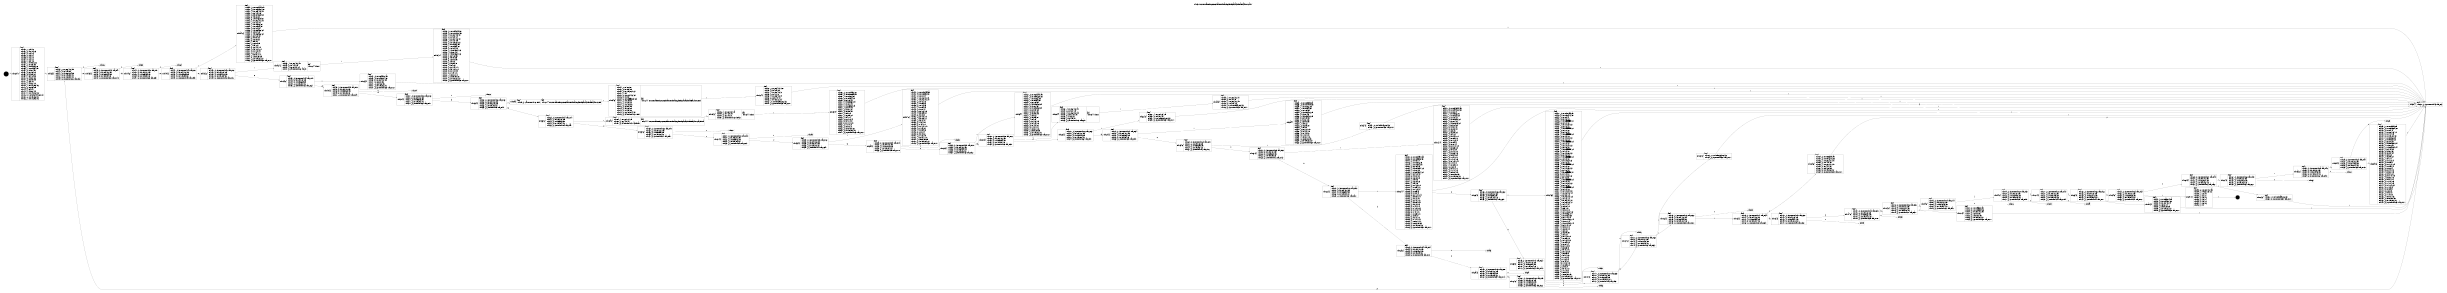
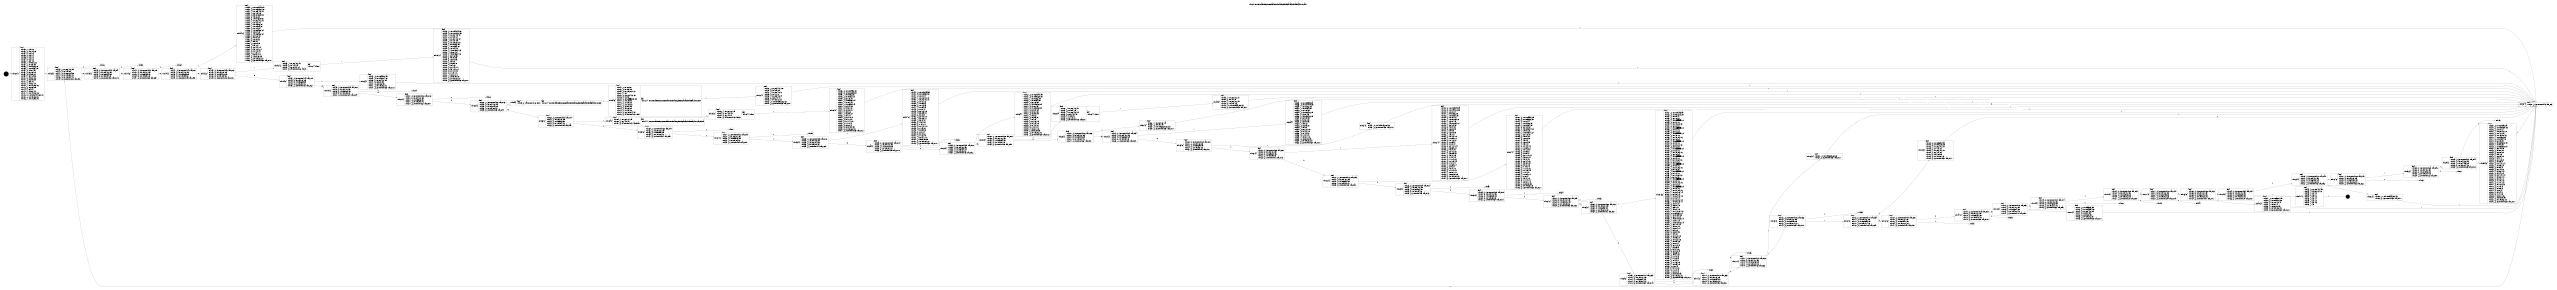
edge "0x401e37 [147]" -> "0x4016e3 [28]": now "0x4016c7 [28]" -> "0x4016e3 [28]"
